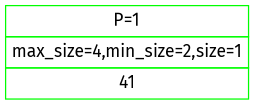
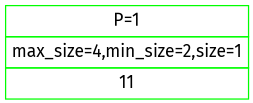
node "P=1": text "41" -> "11"
